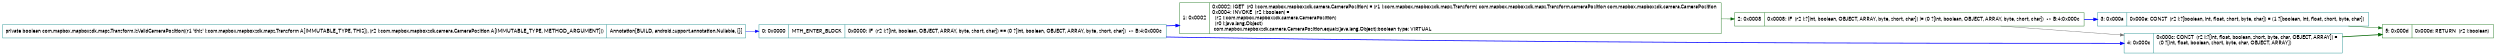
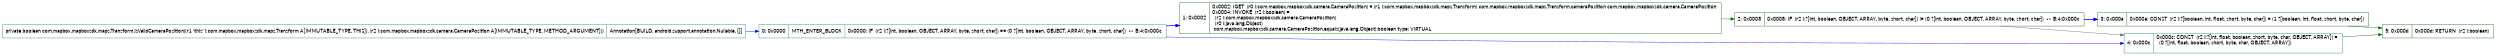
node "3: 0x000a": color teal -> darkgreen
edge "4: 0x000c" -> "5: 0x000d": style bold -> solid
edge "0: 0x0000" -> "4: 0x000c": style bold -> solid
